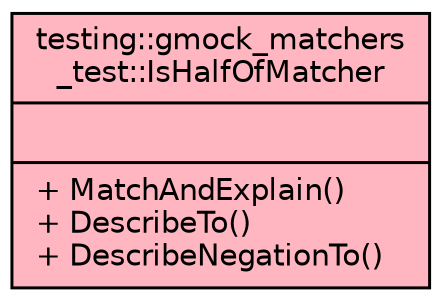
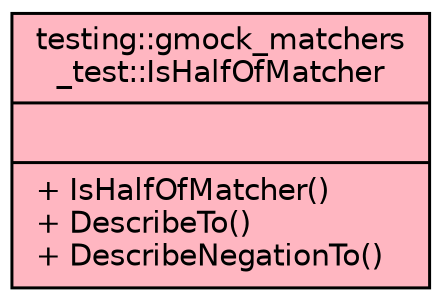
node "testing::gmock_matchers": text "+ MatchAndExplain()" -> "+ IsHalfOfMatcher()"
